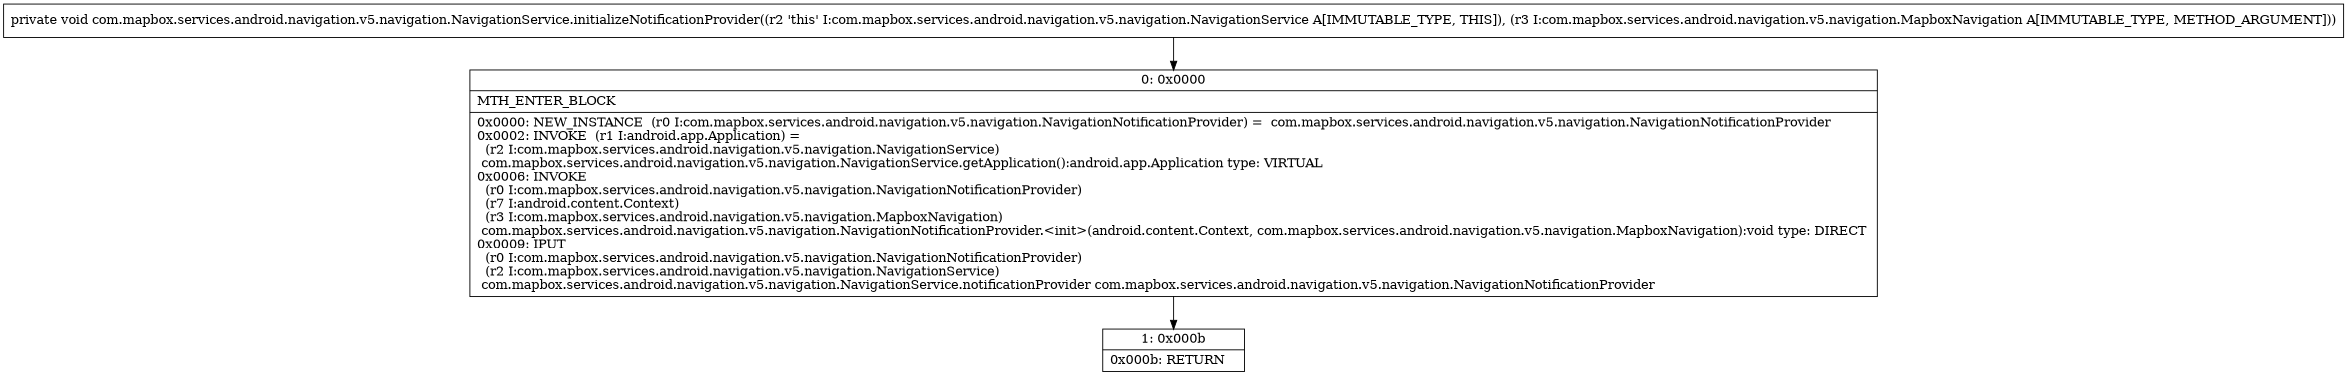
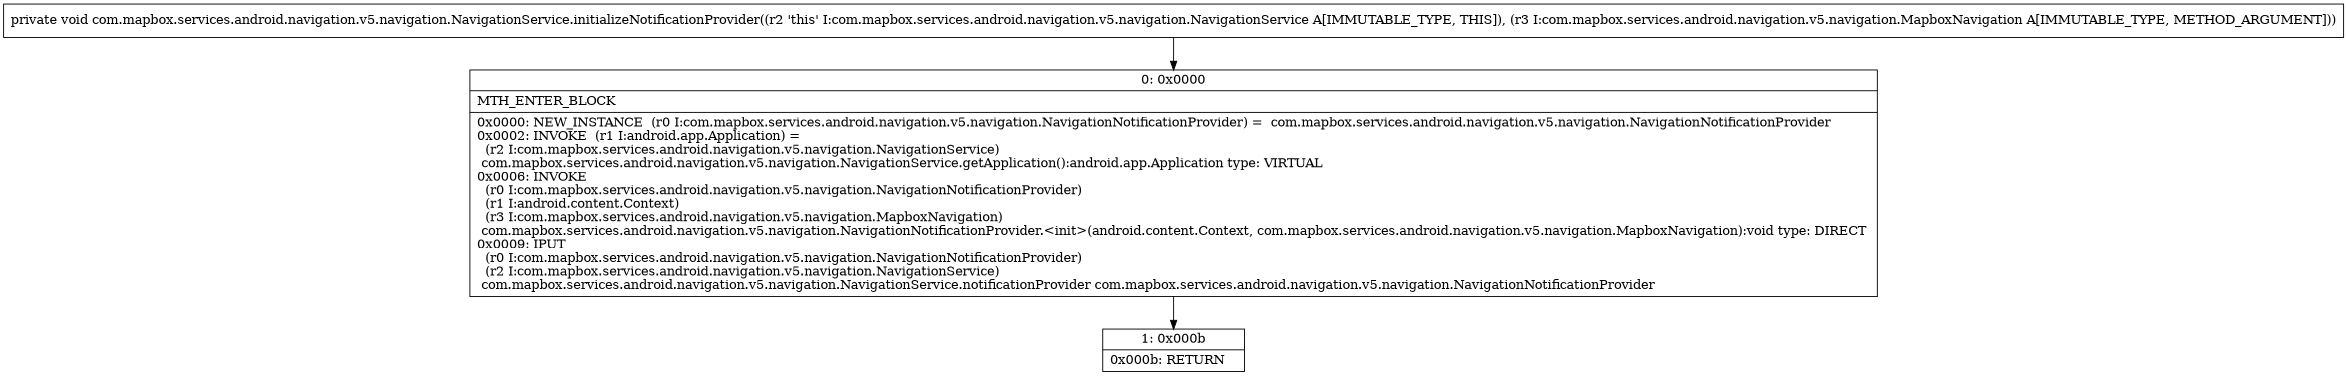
node "0: 0x0000": text "(r7 I:android.content.Context)" -> "(r1 I:android.content.Context)"
